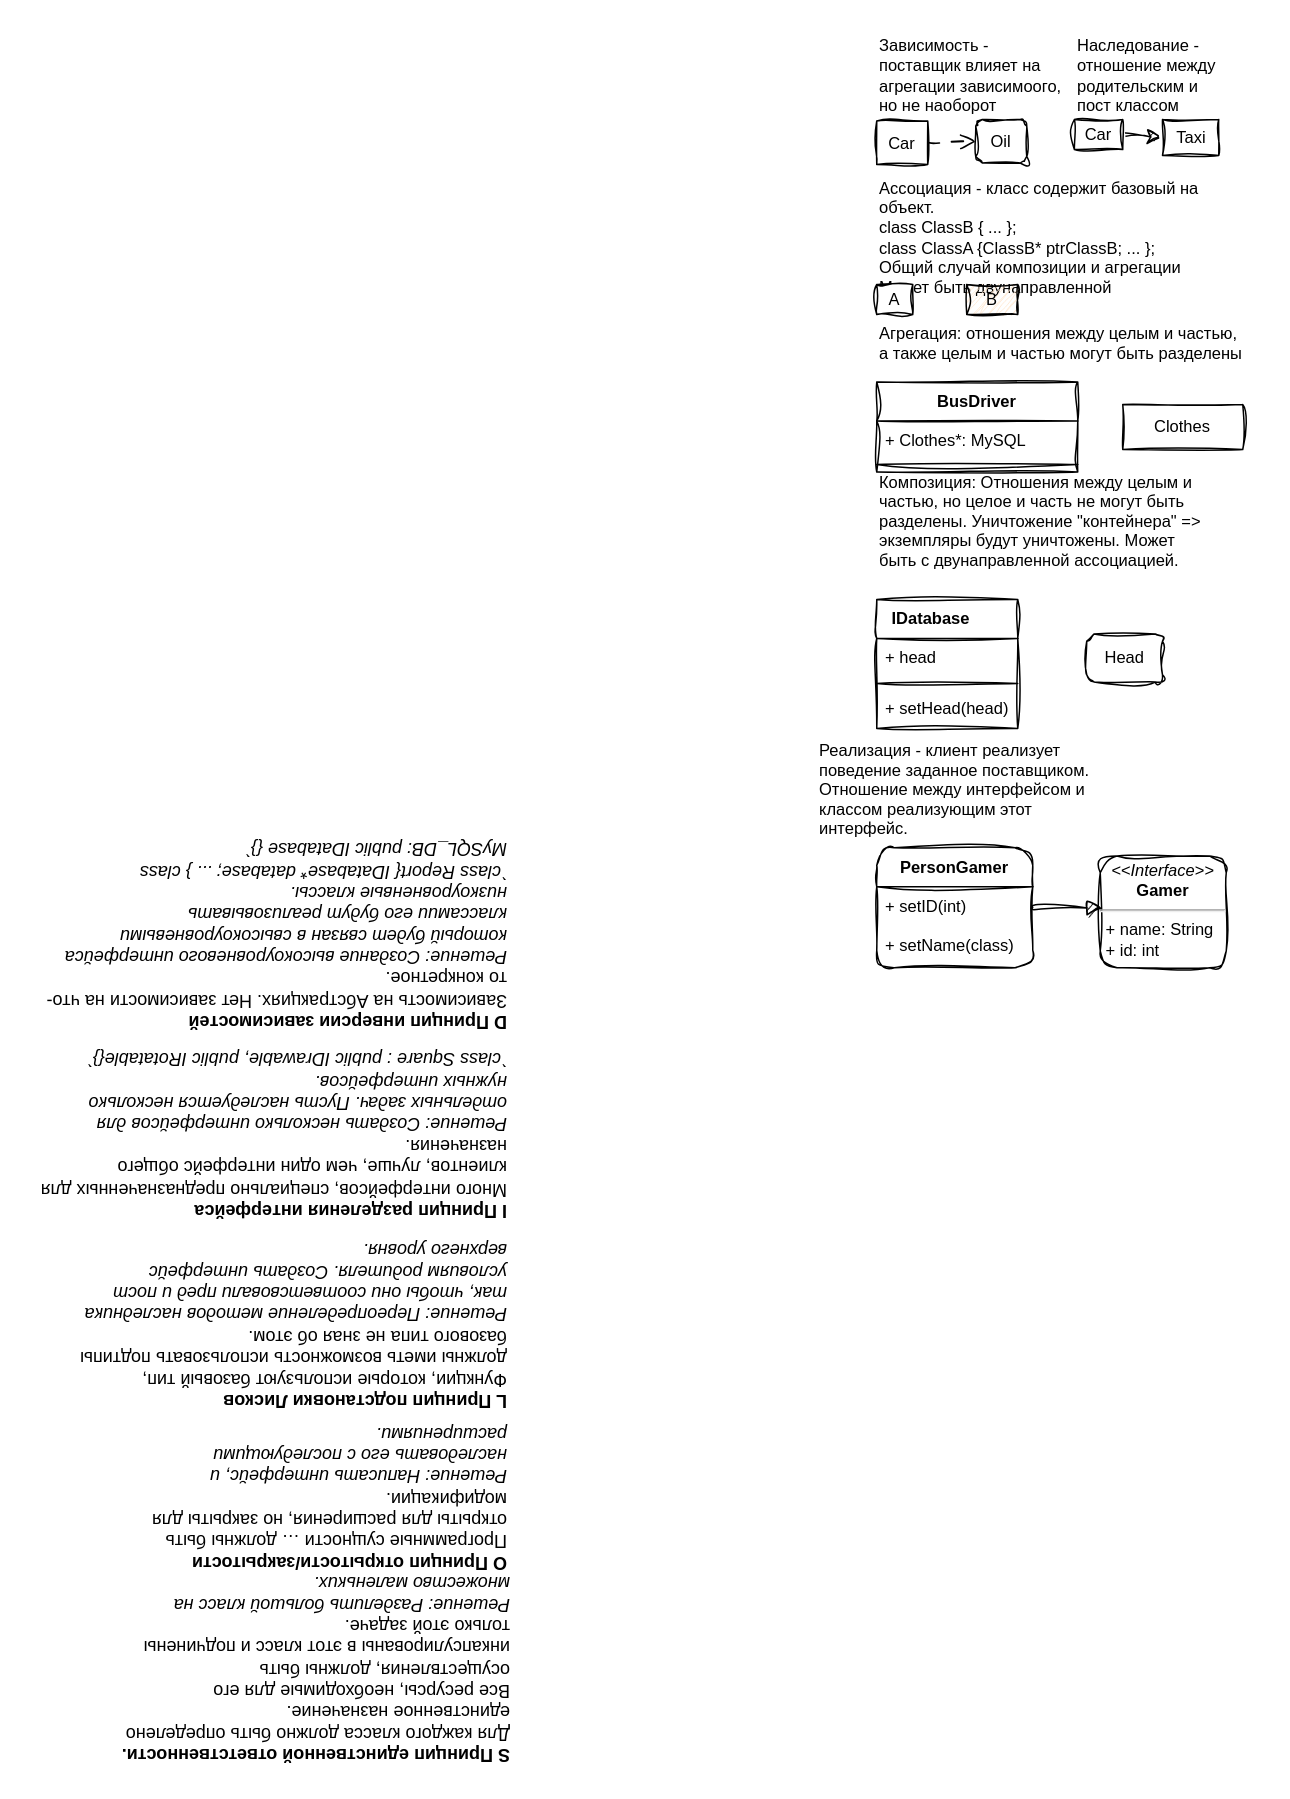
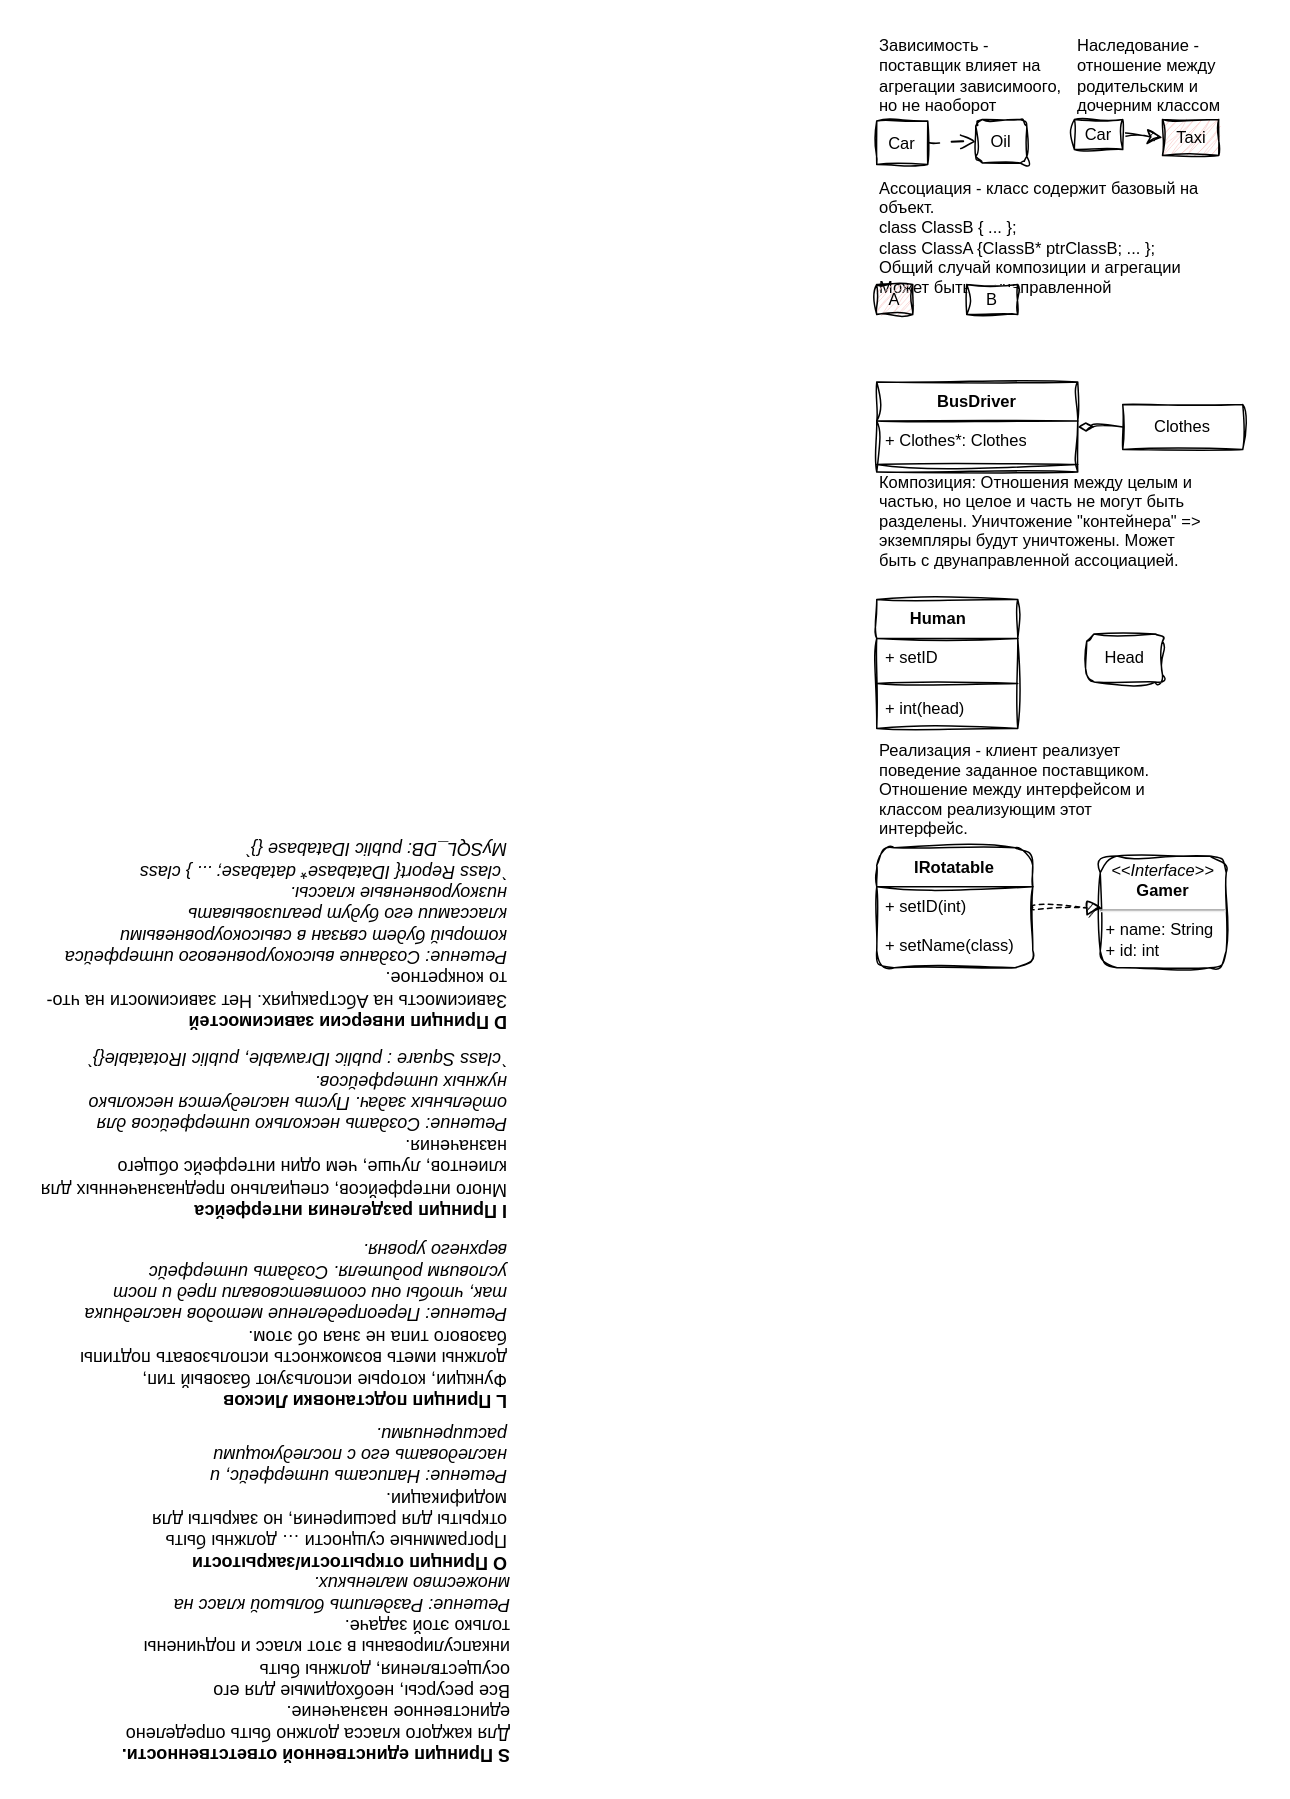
node "Наследование - отношение между родительским и пост классом": label "Наследование - отношение между родительским и пост классом" -> "Наследование - отношение между родительским и дочерним классом"
node "Taxi": fillcolor #ffffff -> #f8cecc
node "A": fillcolor #ffffff -> #f8cecc
node "B": fillcolor #ffe6cc -> #ffffff
node "Агрегация: отношения между целым и частью, а также целым и частью могут быть разделены": removed
edge "Clothes" -> "BusDriver": added
node "+ Clothes*: MySQL": label "+ Clothes*: MySQL" -> "+ Clothes*: Clothes"
node "IDatabase": label "IDatabase" -> "Human"
node "+ head": label "+ head" -> "+ setID"
node "+ setHead(head)": label "+ setHead(head)" -> "+ int(head)"
node "Реализация - клиент реализует поведение заданное поставщиком. Отношение между интерфейсом и классом реализующим этот интерфейс.": moved (970, 790) -> (1030, 790)
node "PersonGamer": label "PersonGamer" -> "IRotatable"
edge "+ setID(int)" -> "<<Interface>>Gamer + name: String+ id: int": style solid -> dashed
